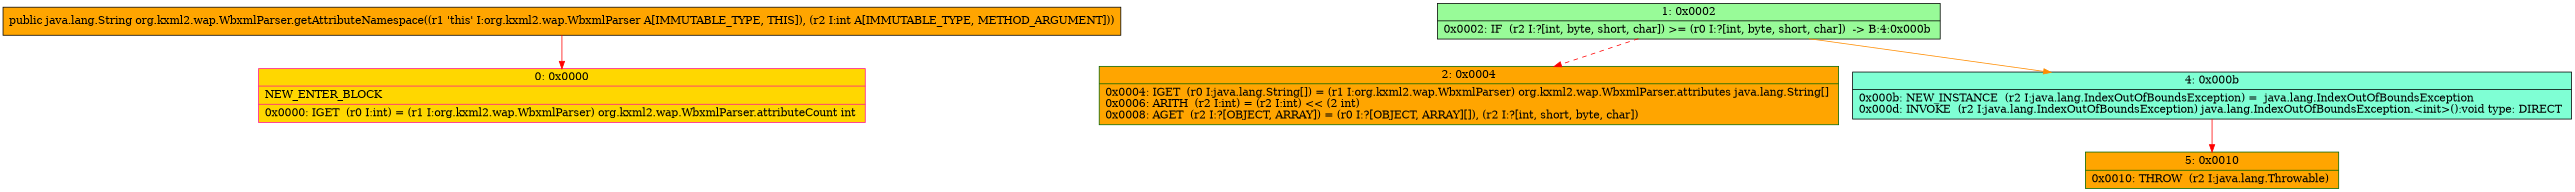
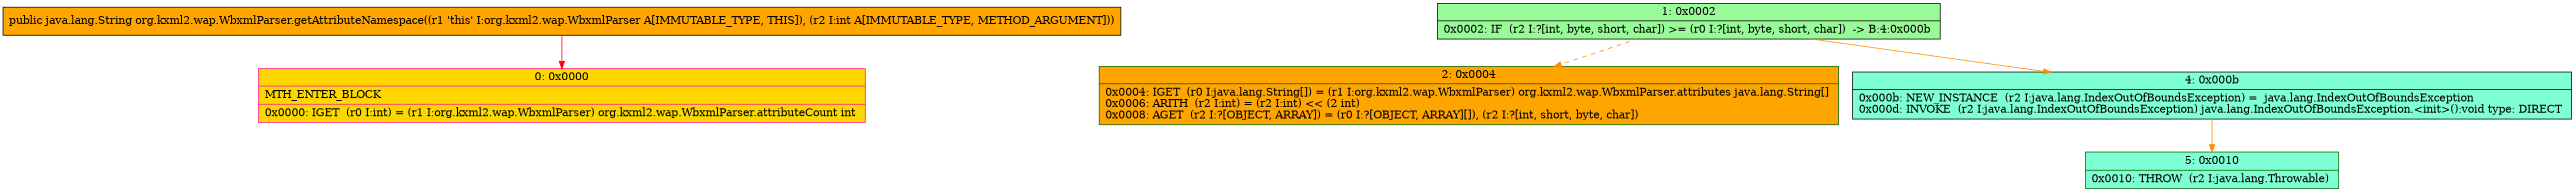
edge "1: 0x0002" -> "2: 0x0004": color red -> darkorange
node "0: 0x0000": text "NEW_ENTER_BLOCK" -> "MTH_ENTER_BLOCK"
edge "4: 0x000b" -> "5: 0x0010": color red -> darkorange
node "5: 0x0010": fillcolor orange -> aquamarine
